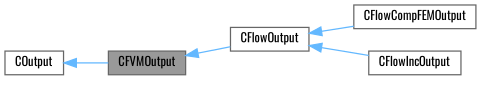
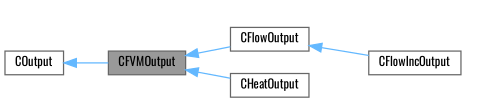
node "CFlowCompFEMOutput": removed
node "CHeatOutput": added
